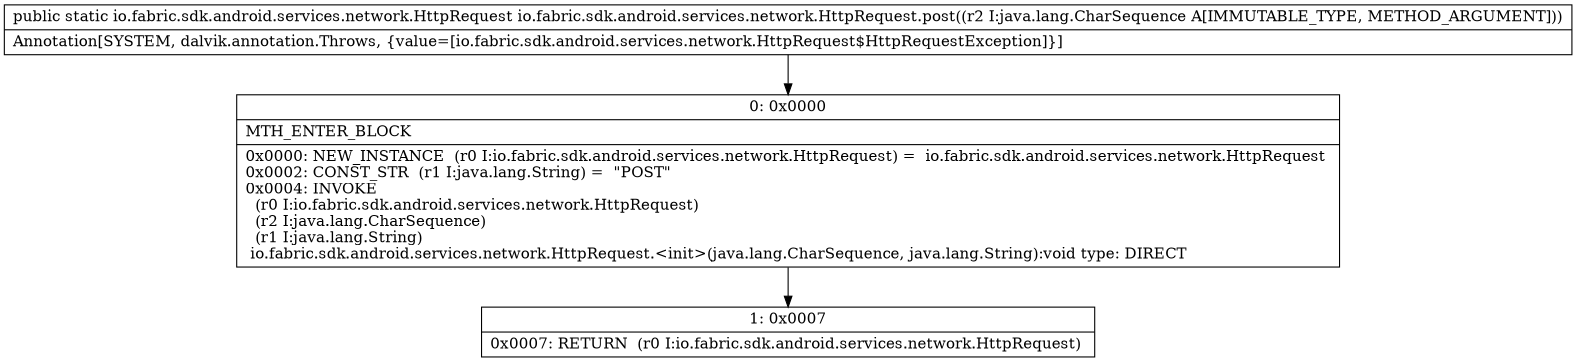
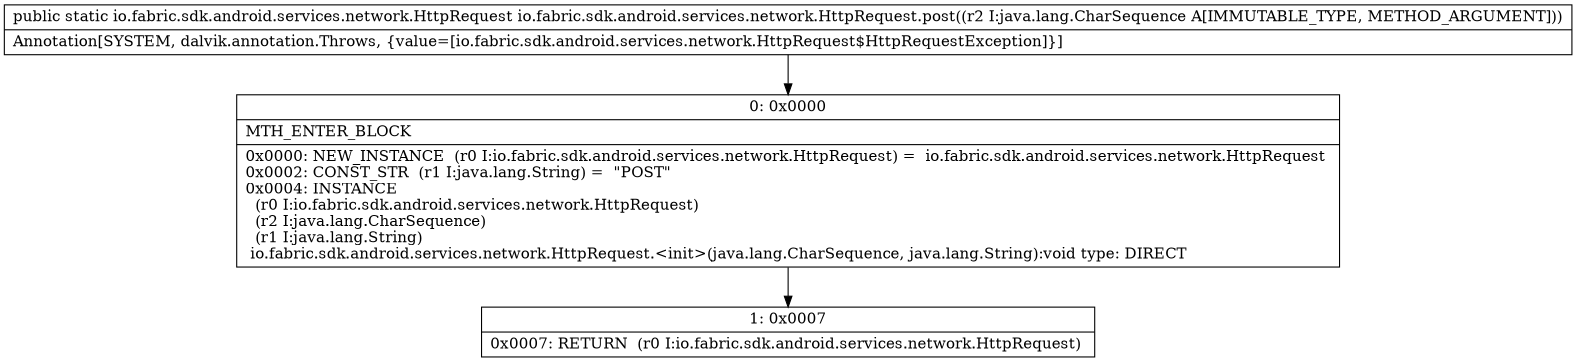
node "0: 0x0000": text "0x0004: INVOKE" -> "0x0004: INSTANCE"
